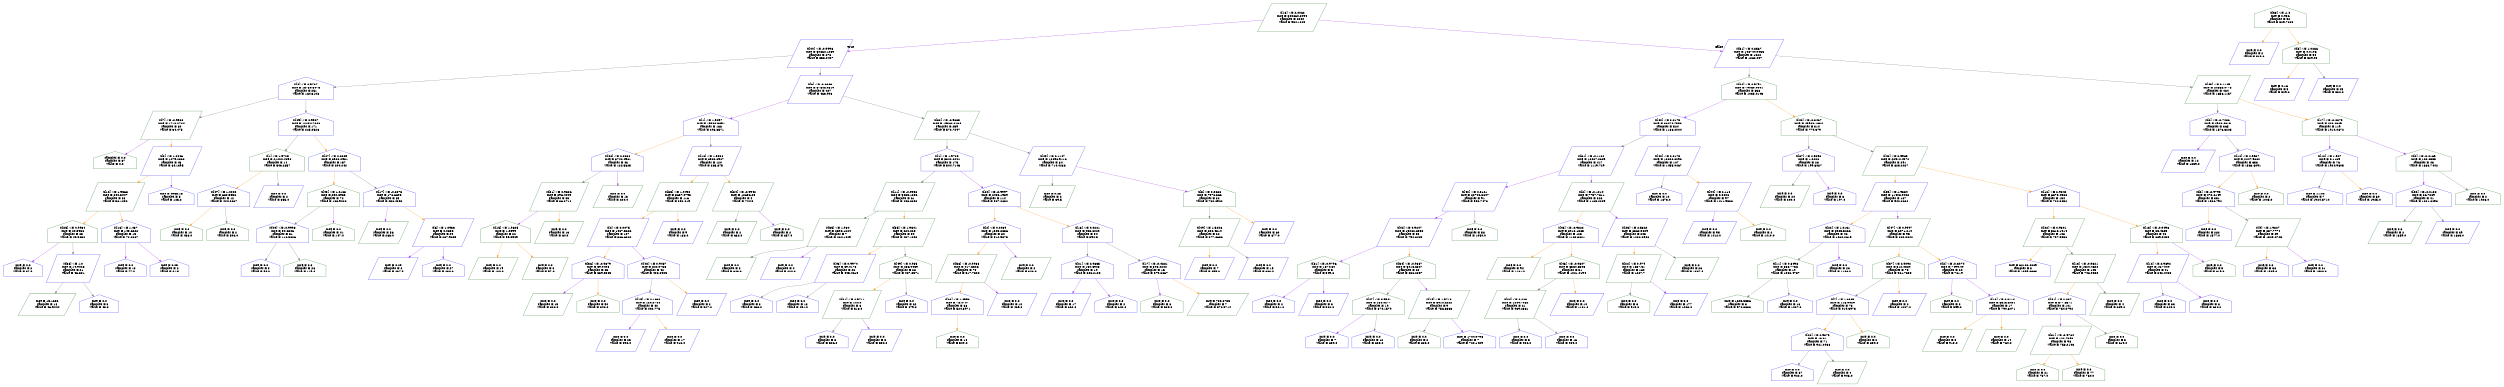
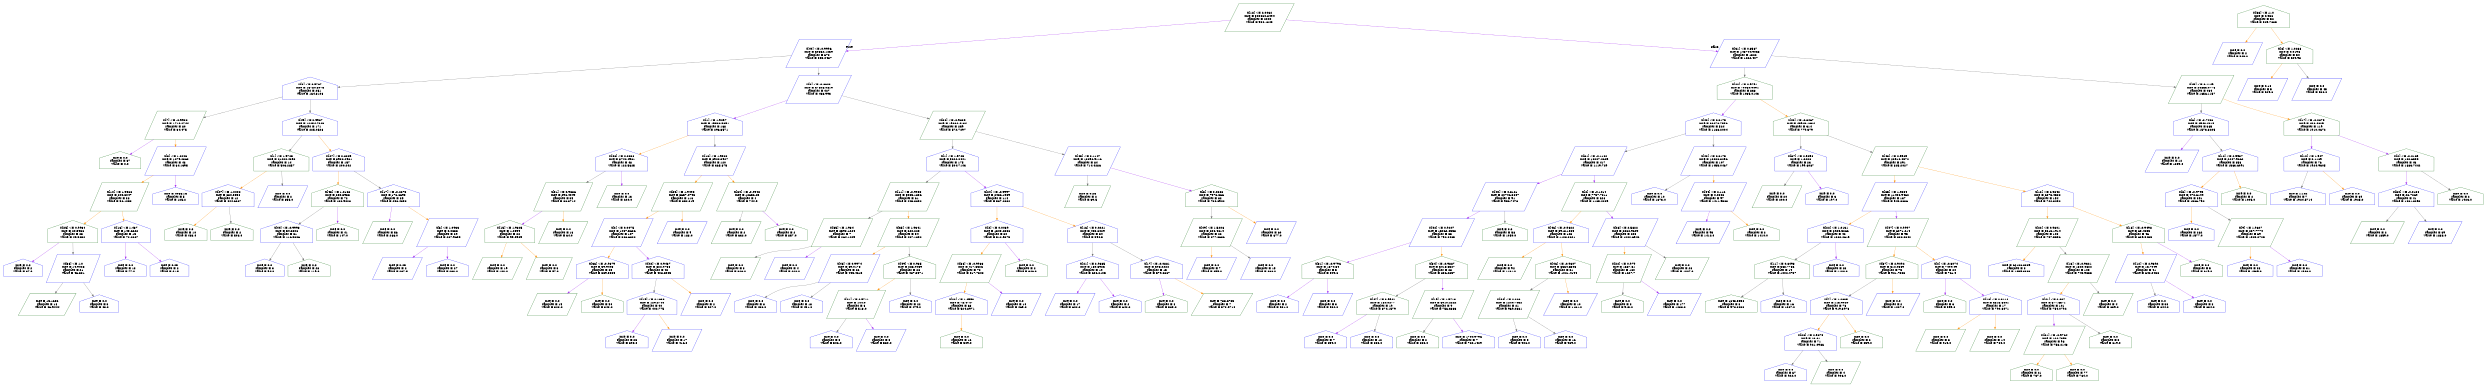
node "samples = 0.0 samples = 37 value = 0.0": label "samples = 0.0 samples = 37 value = 0.0" -> "mse = 0.0 samples = 37 value = 0.0"
node "mse = 0.0 samples = 2 value = 326.0": shape parallelogram -> house
node "mse = 0.0 samples = 23 value = 393.0": shape parallelogram -> house
